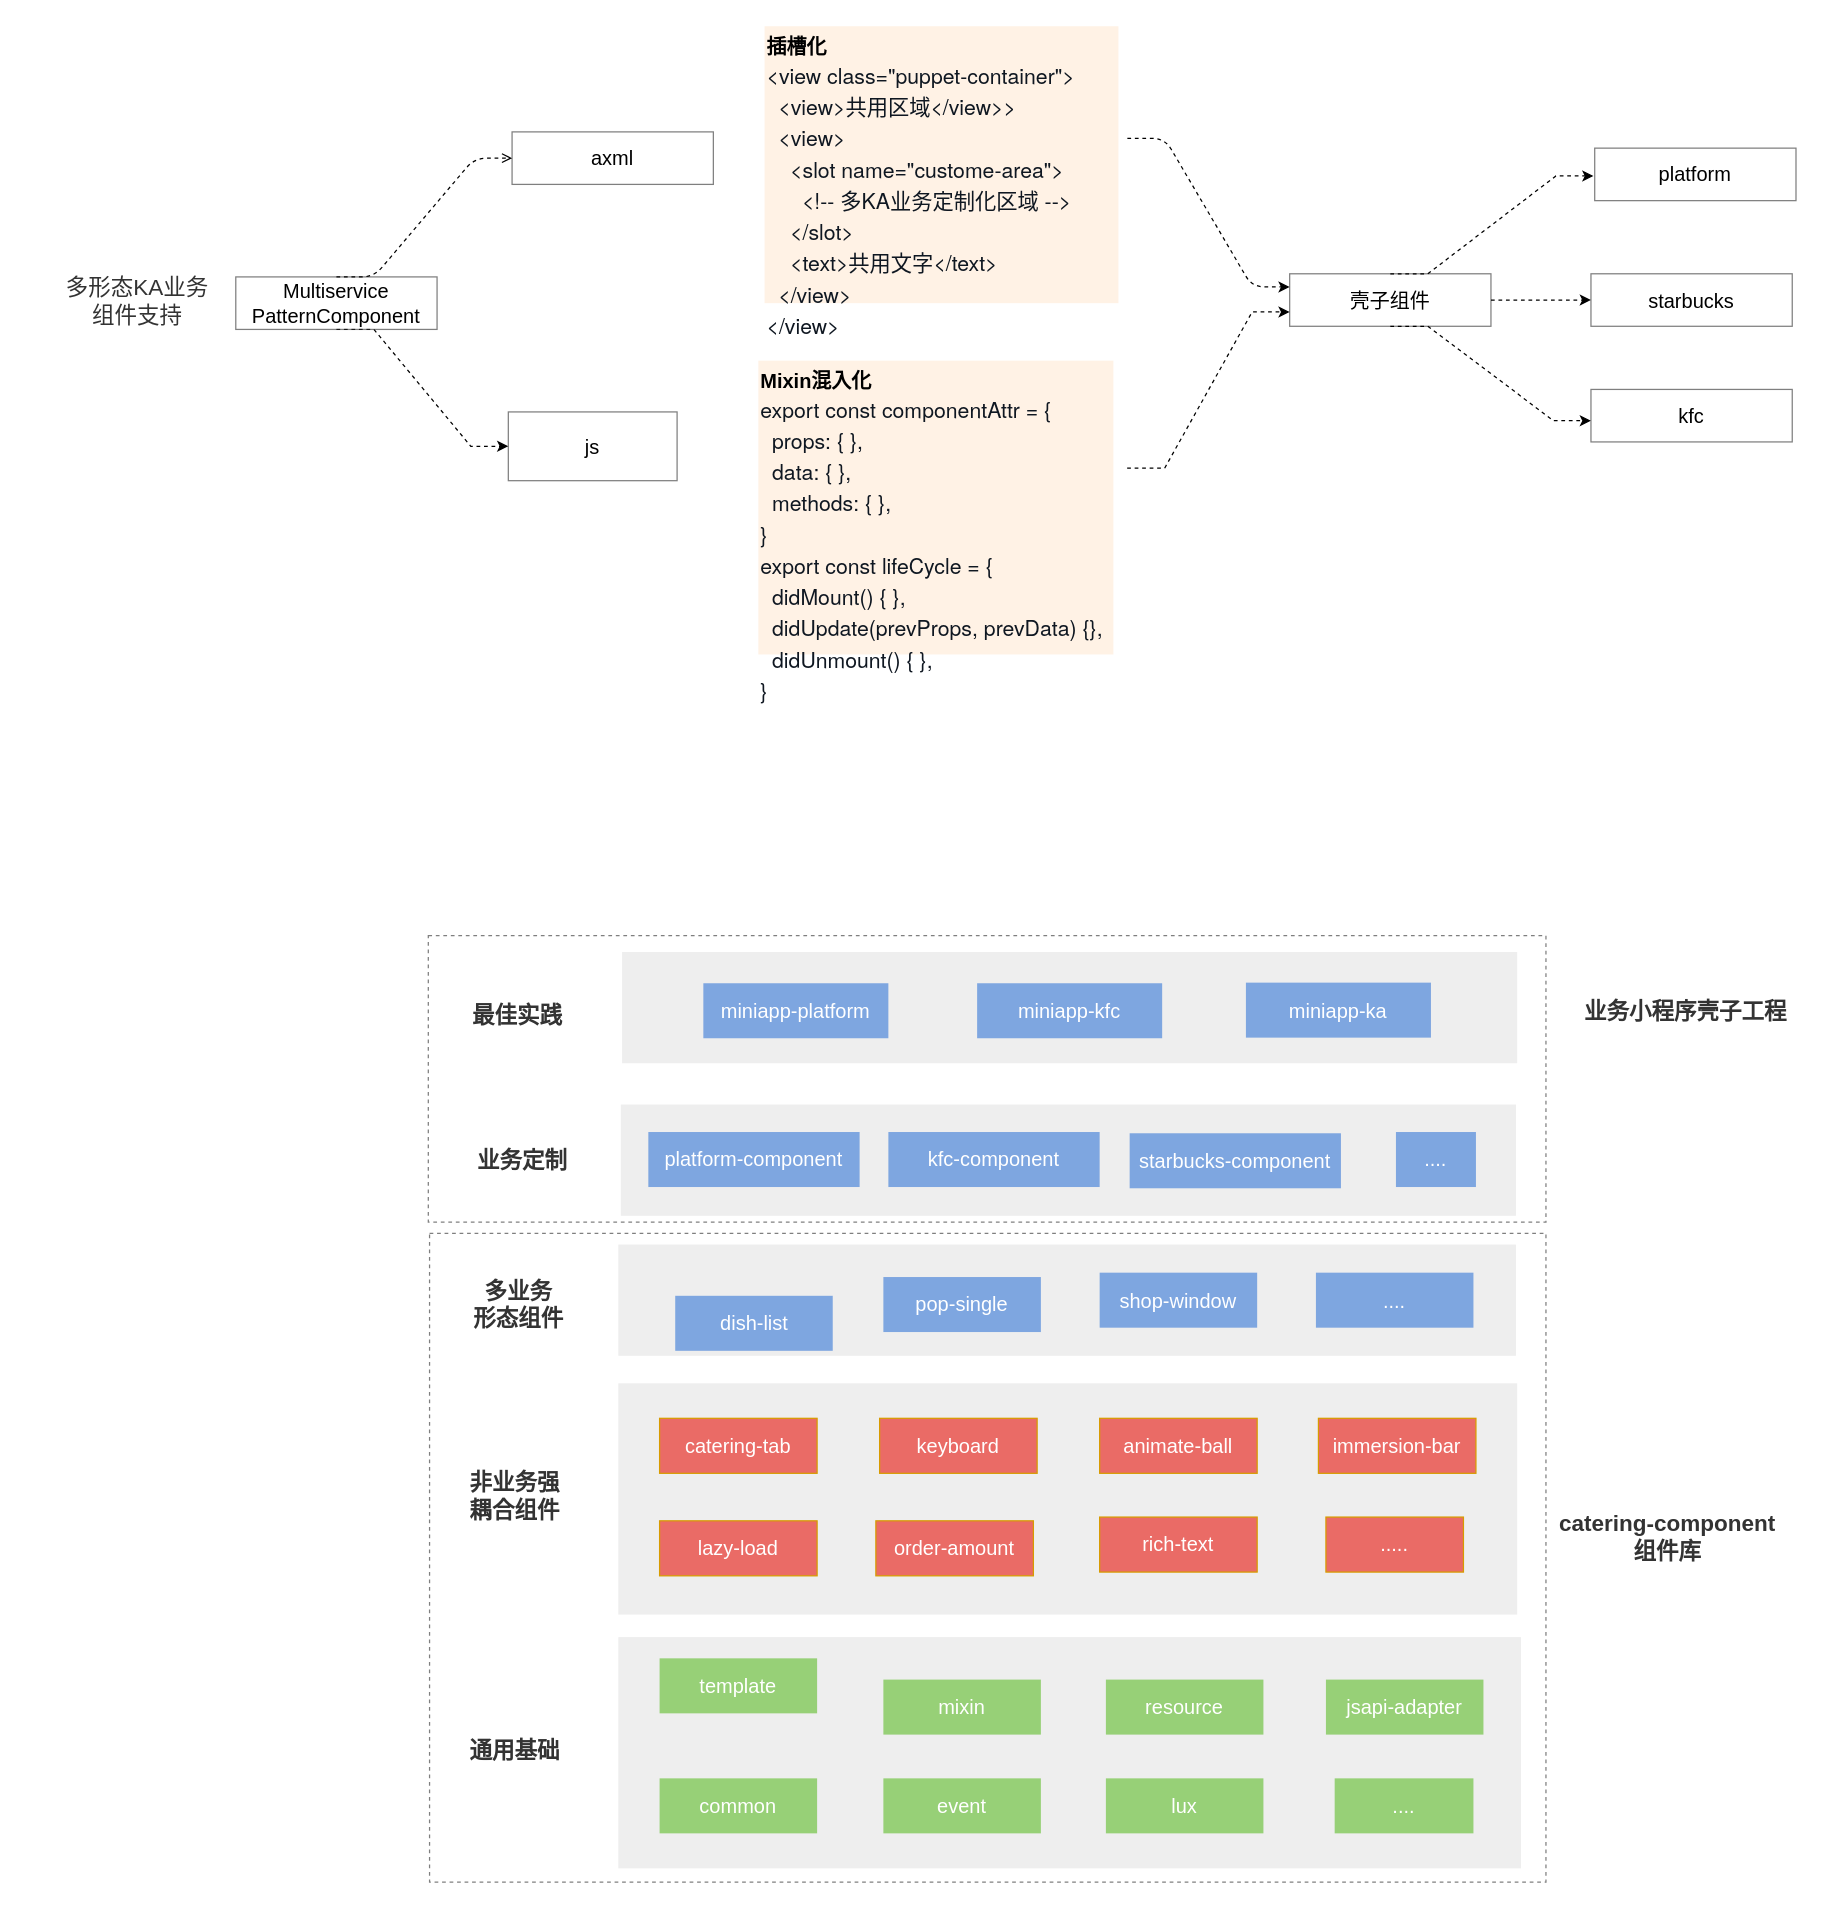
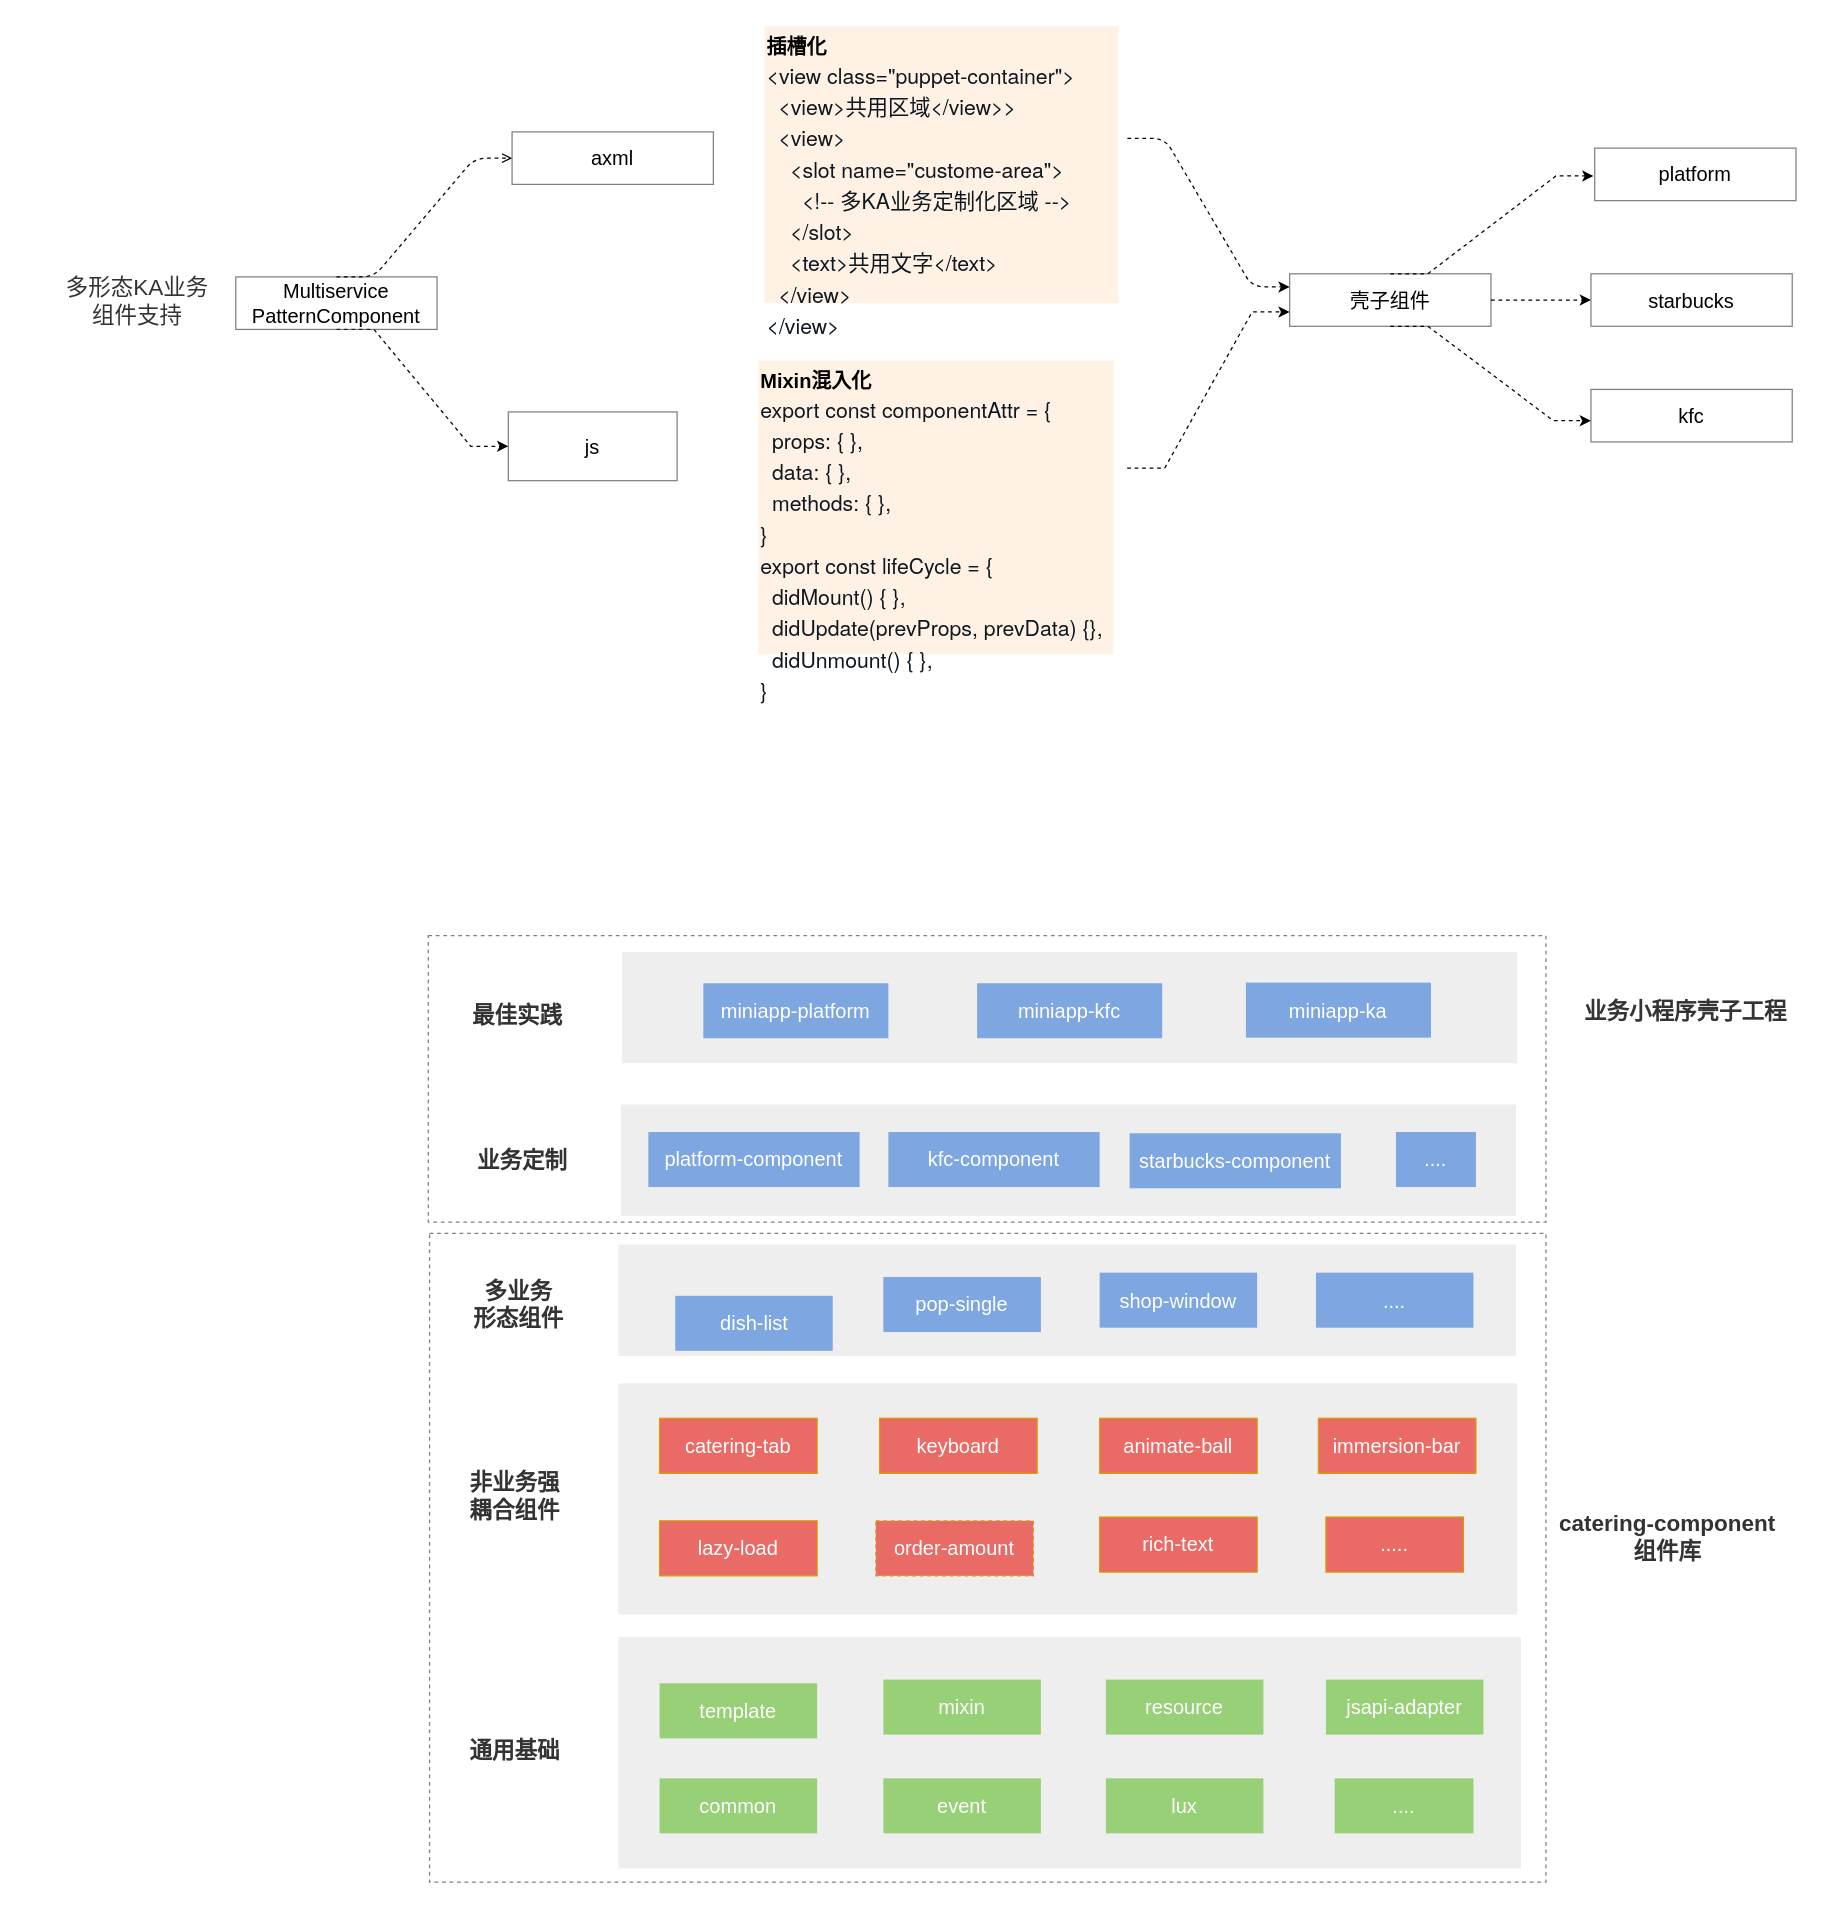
node "order-amount": style solid -> dashed
node "template": moved (738, 1686) -> (738, 1711)
